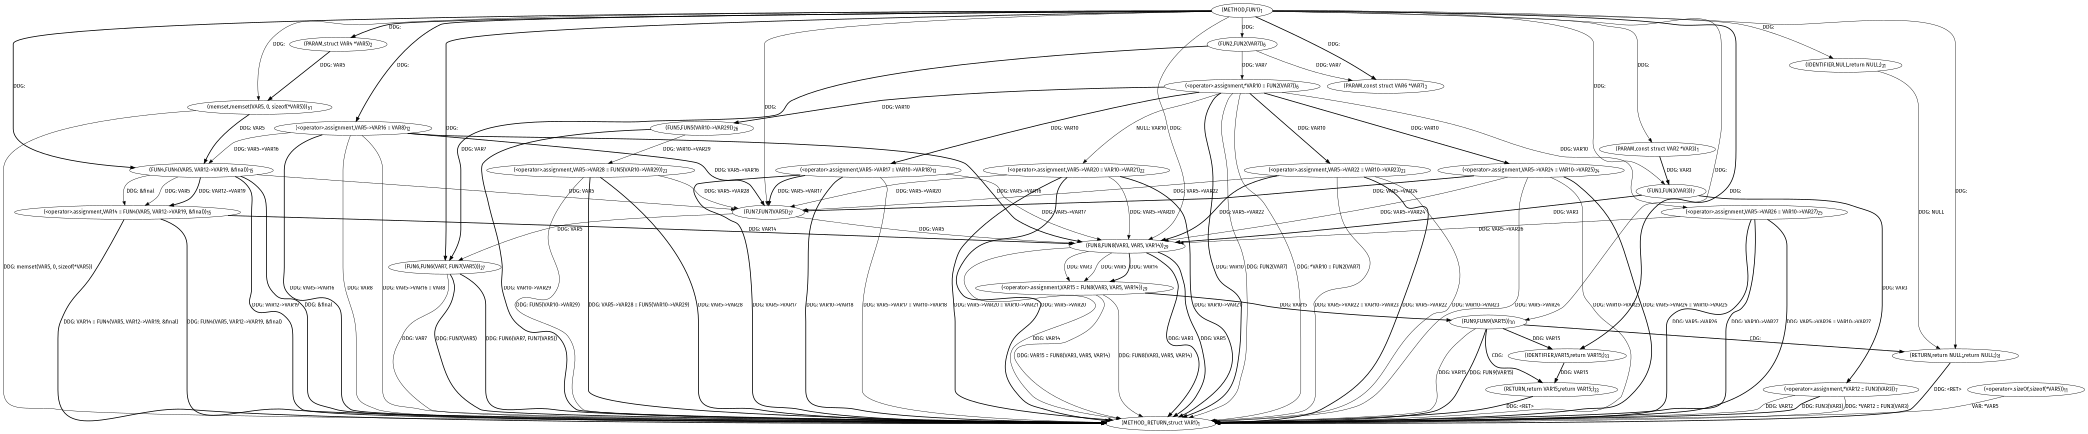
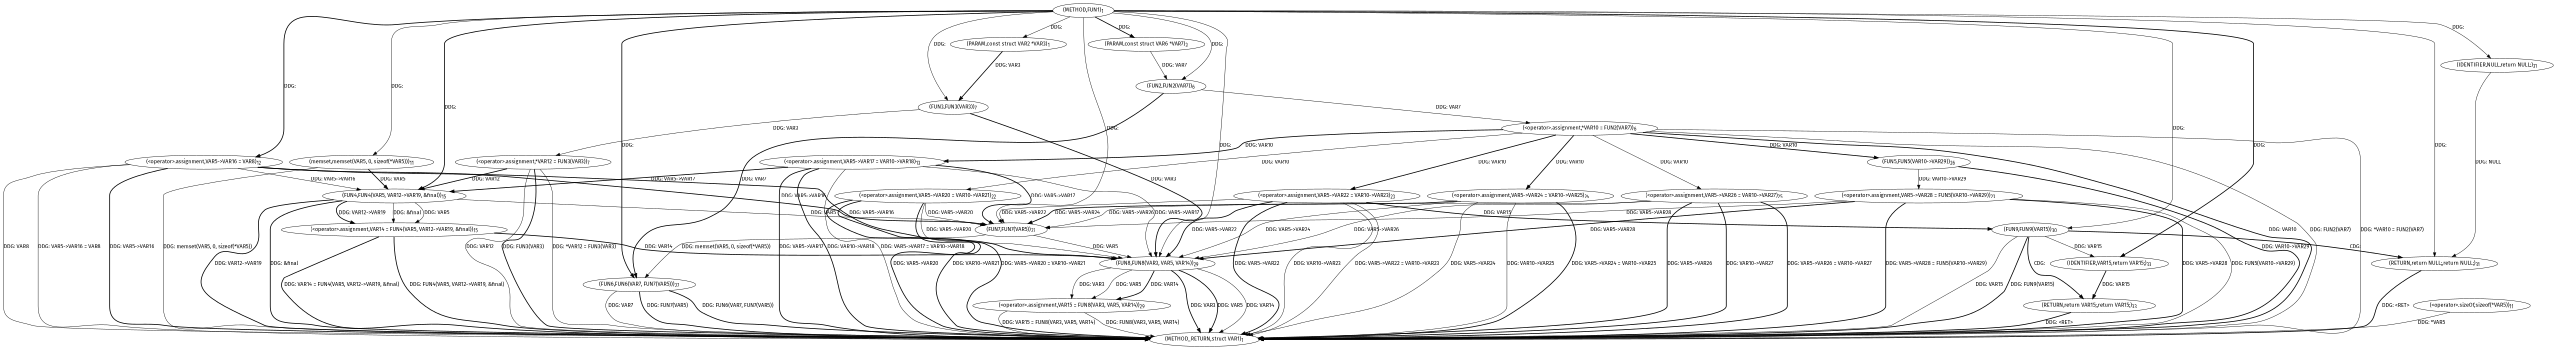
node "(PARAM,struct VAR4 *VAR5)": removed
edge "(FUN2,FUN2(VAR7))" -> "(PARAM,const struct VAR6 *VAR7)": reversed
node "(memset,memset(VAR5, 0, sizeof(*VAR5)))": text "61" -> "11"
edge "(<operator>.assignment,*VAR10 = FUN2(VAR7))" -> "(<operator>.assignment,VAR5->VAR20 = VAR10->VAR21)": label "NULL: VAR10" -> "DDG: VAR10"
edge "(<operator>.assignment,VAR5->VAR17 = VAR10->VAR18)" -> "(FUN4,FUN4(VAR5, VAR12->VAR19, &final))": added, label "DDG: VAR5->VAR17"
edge "(<operator>.assignment,*VAR12 = FUN3(VAR3))" -> "(FUN4,FUN4(VAR5, VAR12->VAR19, &final))": added, label "DDG: VAR12"
edge "(<operator>.assignment,VAR5->VAR26 = VAR10->VAR27)" -> "(FUN7,FUN7(VAR5))": added, label "DDG: VAR5->VAR26"
edge "(FUN3,FUN3(VAR3))" -> "(<operator>.assignment,*VAR12 = FUN3(VAR3))": style bold -> solid
edge "(FUN7,FUN7(VAR5))" -> "(FUN6,FUN6(VAR7, FUN7(VAR5)))": label "DDG: VAR5" -> "DDG: memset(VAR5, 0, sizeof(*VAR5))"
edge "(<operator>.assignment,VAR5->VAR28 = FUN5(VAR10->VAR29))" -> "(FUN8,FUN8(VAR3, VAR5, VAR14))": added, label "DDG: VAR5->VAR28"
edge "(<operator>.assignment,VAR15 = FUN8(VAR3, VAR5, VAR14))" -> "(FUN9,FUN9(VAR15))": now "(<operator>.assignment,VAR5->VAR22 = VAR10->VAR23)" -> "(FUN9,FUN9(VAR15))"
edge "(FUN9,FUN9(VAR15))" -> "(IDENTIFIER,VAR15,return VAR15;)": style bold -> solid
edge "(<operator>.sizeOf,sizeof(*VAR5))" -> "(METHOD_RETURN,struct VAR1)": label "VAR: *VAR5" -> "DDG: *VAR5"
